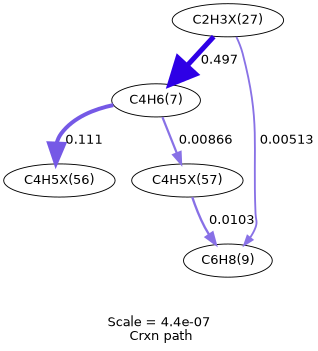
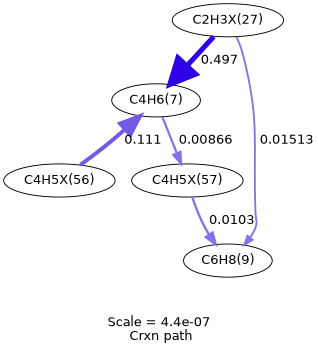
edge "C4H6(7)" -> "C4H5X(56)": reversed
edge "C2H3X(27)" -> "C6H8(9)": label " 0.00513" -> " 0.01513"
